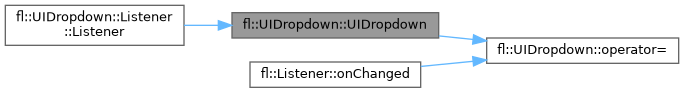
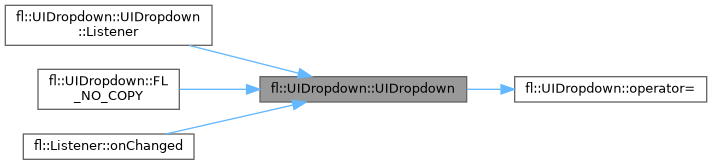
node "fl::UIDropdown::Listener ::Listener": label "fl::UIDropdown::Listener ::Listener" -> "fl::UIDropdown::UIDropdown ::Listener"
edge "fl::Listener::onChanged" -> "fl::UIDropdown::operator=": now "fl::Listener::onChanged" -> "fl::UIDropdown::UIDropdown"
node "fl::UIDropdown::FL _NO_COPY": added
